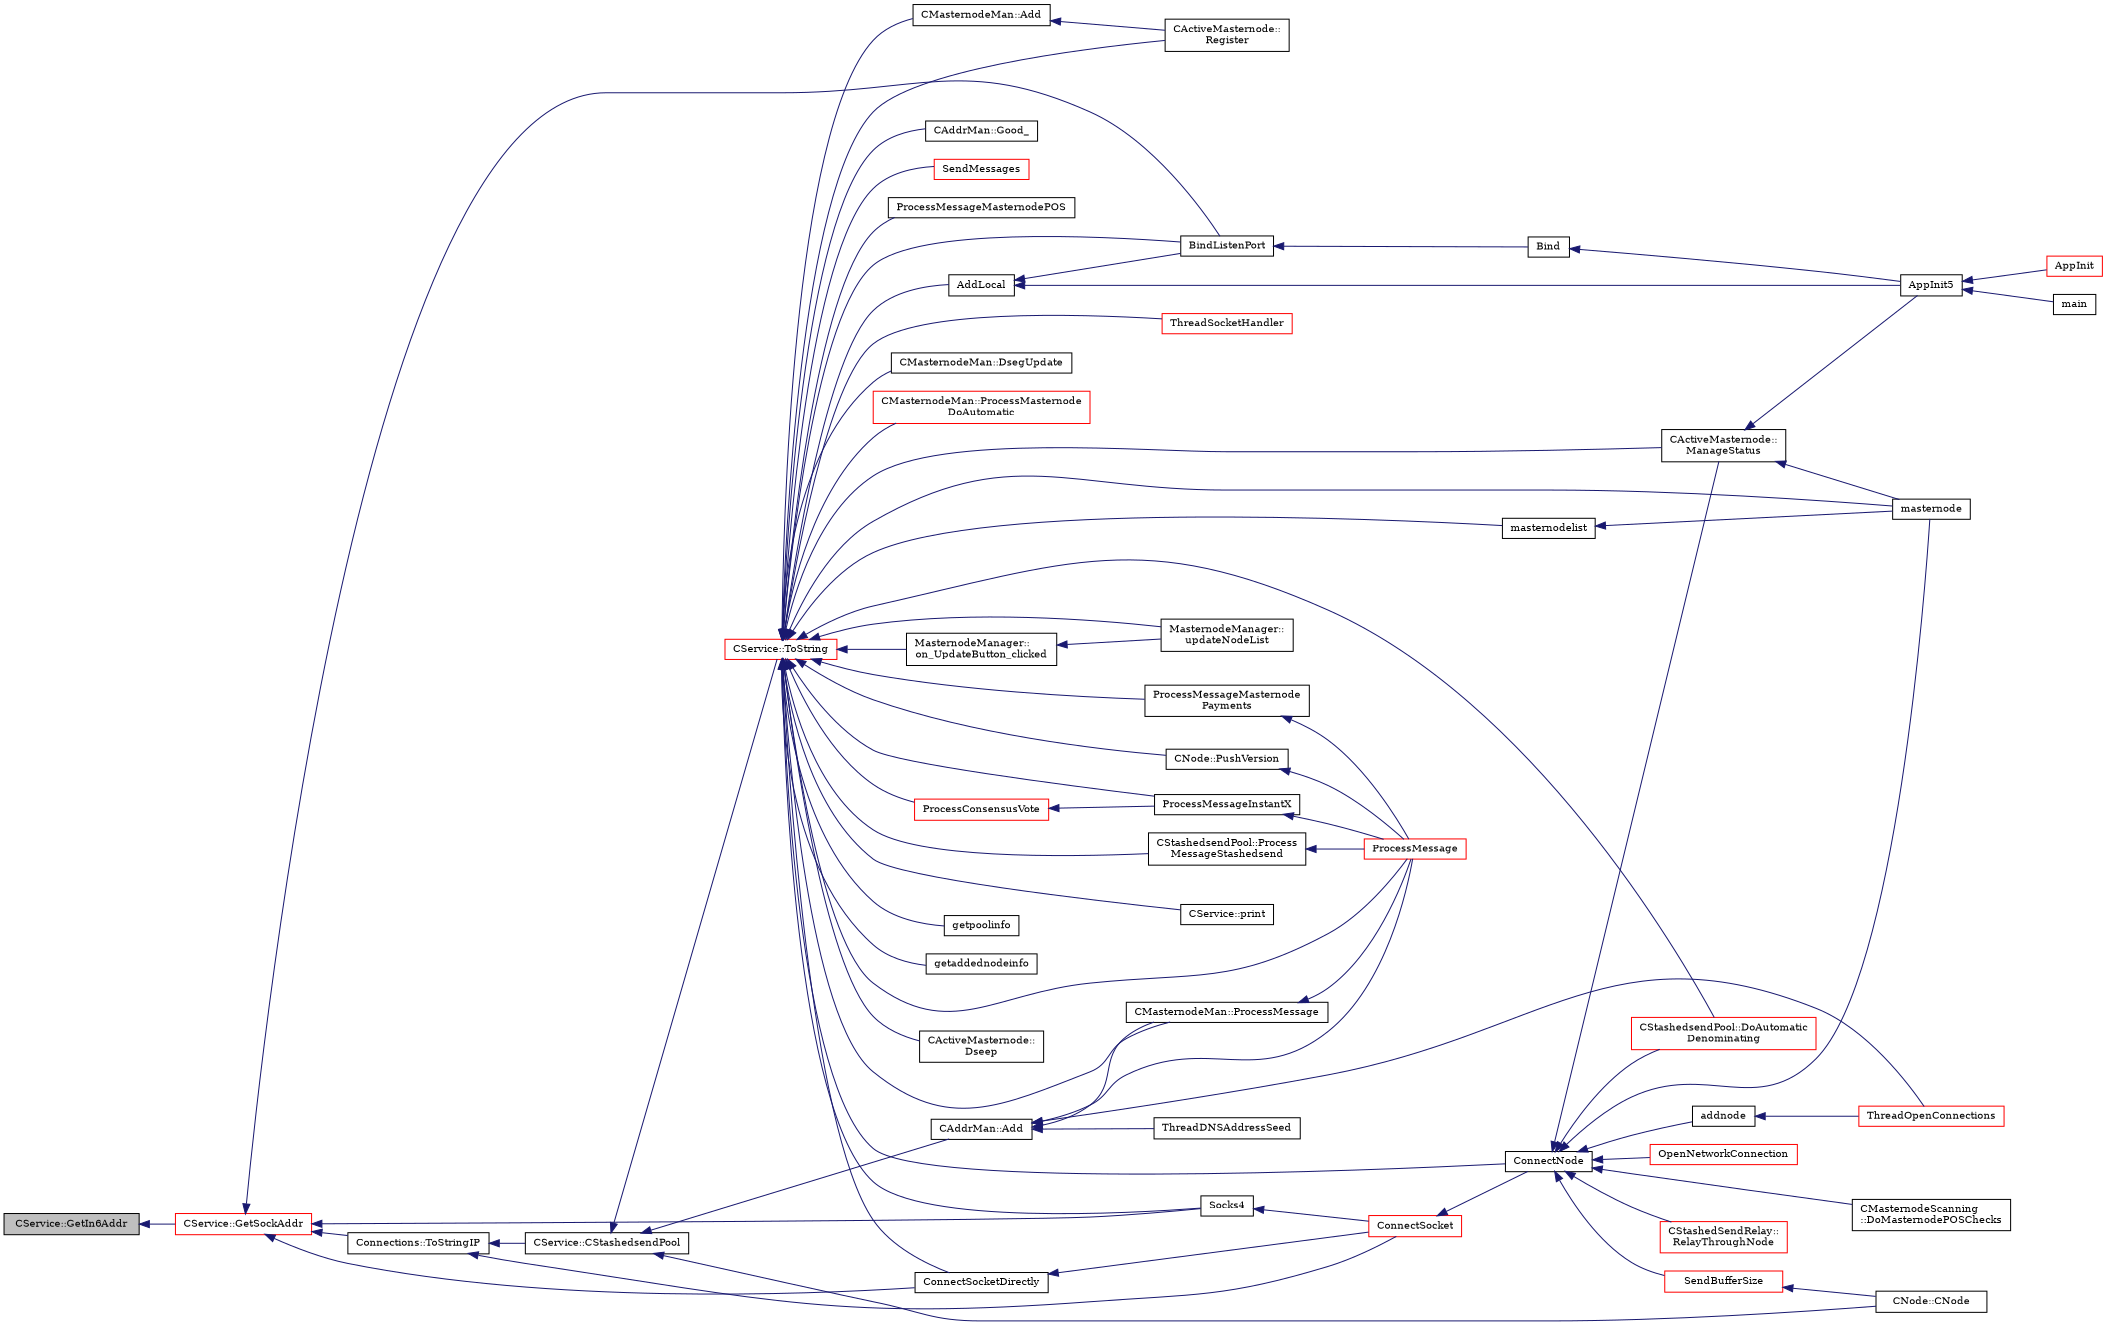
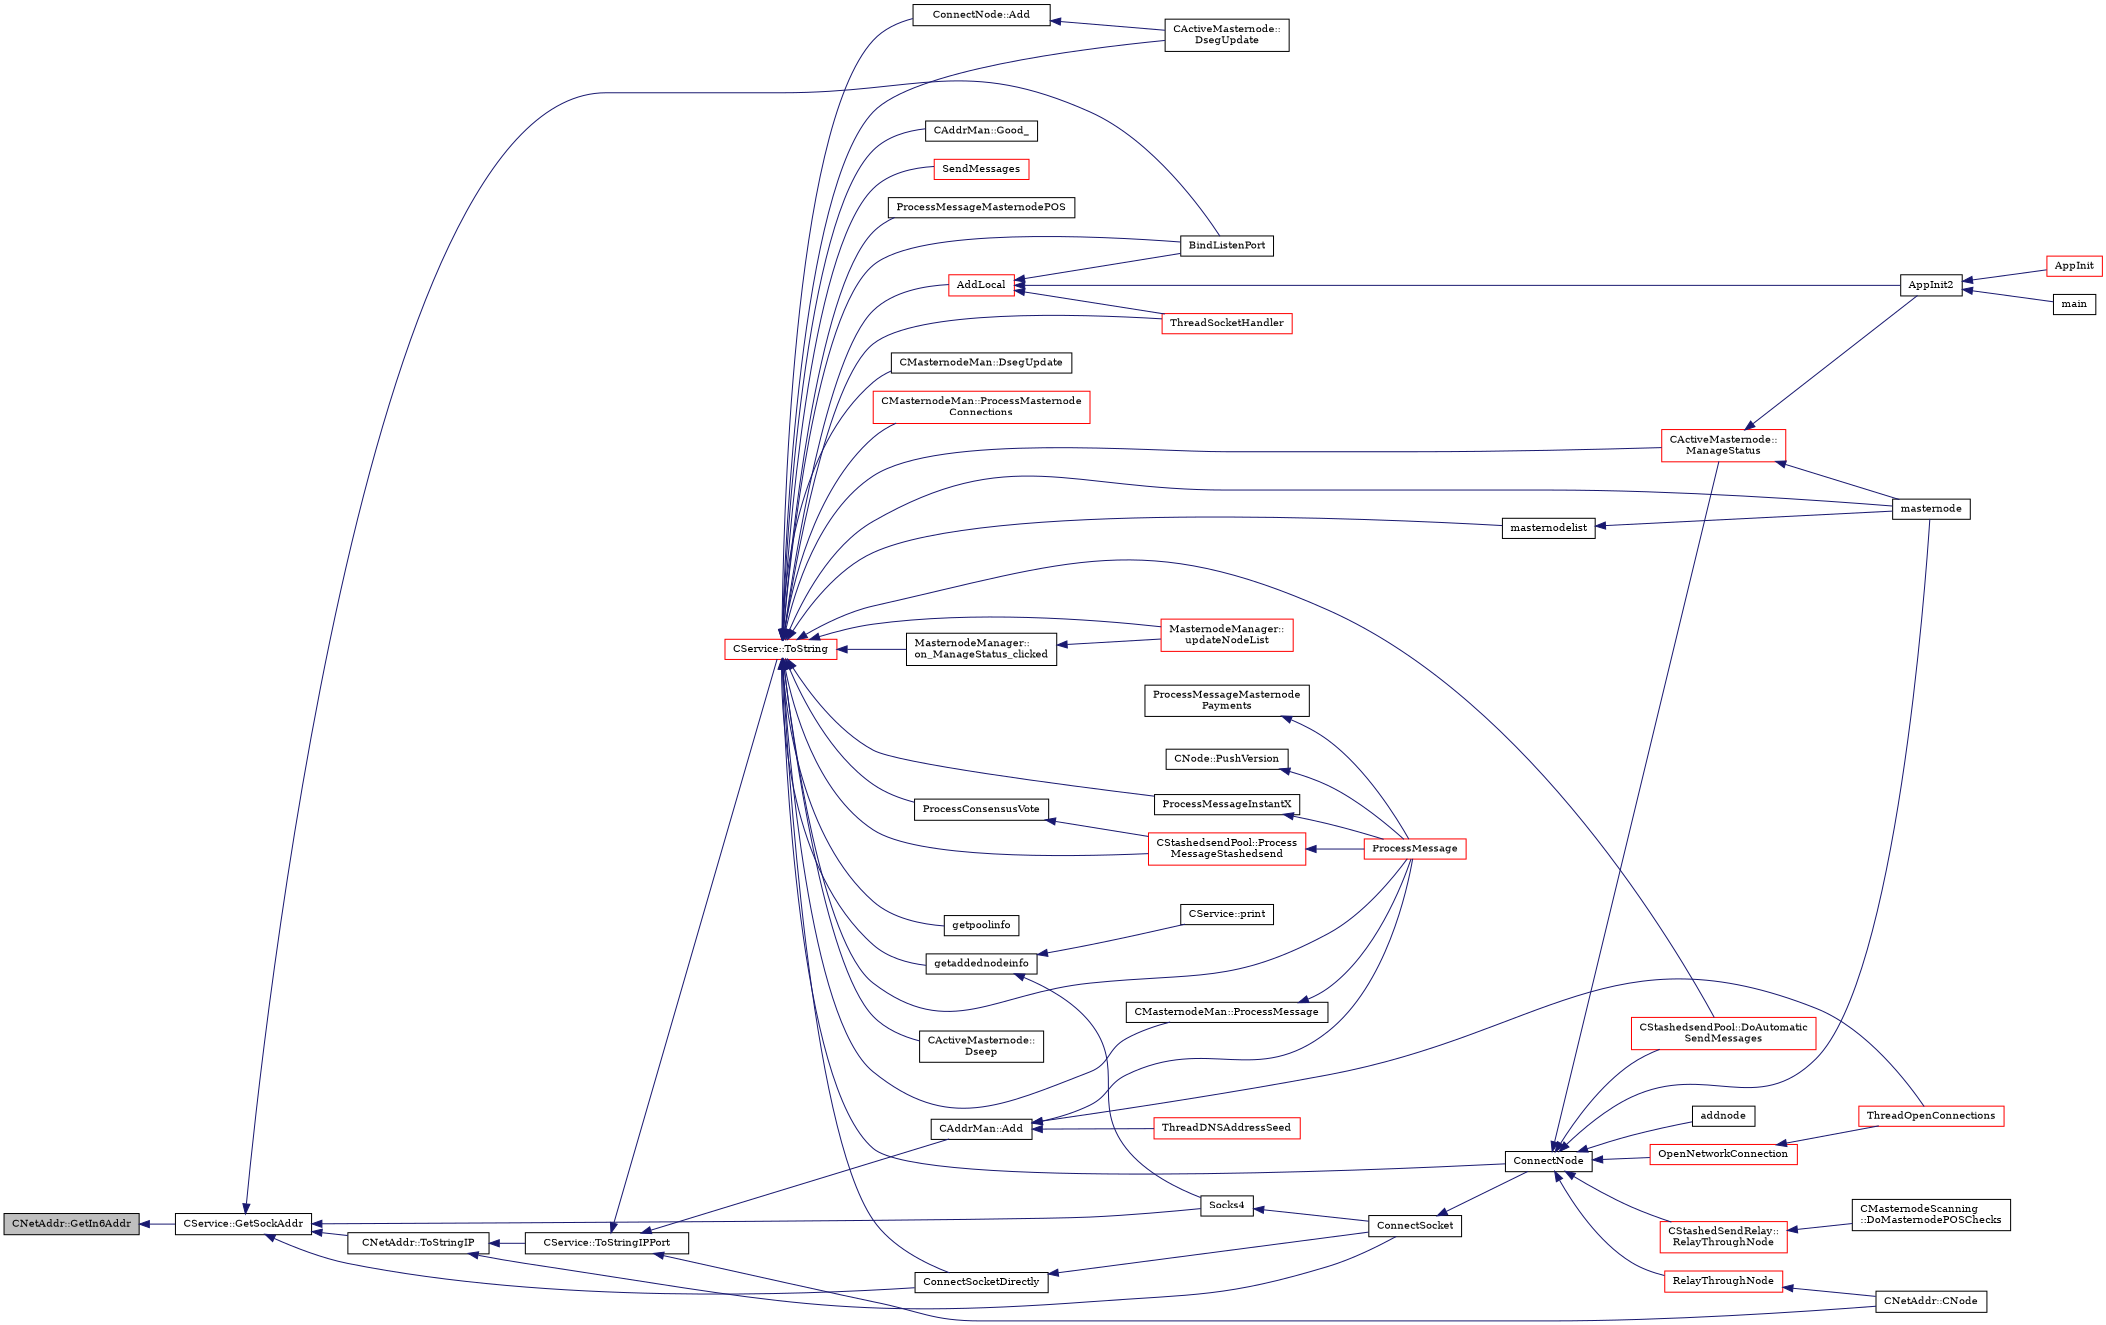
node "CMasternodeMan::Add": label "CMasternodeMan::Add" -> "ConnectNode::Add"
node "CActiveMasternode:: Register": label "CActiveMasternode:: Register" -> "CActiveMasternode:: DsegUpdate"
node "Bind": removed
node "AddLocal": color black -> red
node "AppInit5": label "AppInit5" -> "AppInit2"
edge "ThreadSocketHandler" -> "AddLocal": added
node "CMasternodeMan::ProcessMasternode DoAutomatic": label "CMasternodeMan::ProcessMasternode DoAutomatic" -> "CMasternodeMan::ProcessMasternode Connections"
node "CActiveMasternode:: ManageStatus": color black -> red
node "MasternodeManager:: updateNodeList": color black -> red
node "MasternodeManager:: on_UpdateButton_clicked": label "MasternodeManager:: on_UpdateButton_clicked" -> "MasternodeManager:: on_ManageStatus_clicked"
edge "ProcessMessageMasternode Payments" -> "CService::ToString": removed
edge "CNode::PushVersion" -> "CService::ToString": removed
edge "ProcessMessageInstantX" -> "ProcessConsensusVote": now "CStashedsendPool::Process MessageStashedsend" -> "ProcessConsensusVote"
node "ProcessConsensusVote": color red -> black
node "CStashedsendPool::Process MessageStashedsend": color black -> red
edge "CService::print" -> "CService::ToString": now "CService::print" -> "getaddednodeinfo"
node "CStashedsendPool::DoAutomatic Denominating": label "CStashedsendPool::DoAutomatic Denominating" -> "CStashedsendPool::DoAutomatic SendMessages"
edge "CMasternodeMan::ProcessMessage" -> "CAddrMan::Add": removed
edge "ThreadOpenConnections" -> "addnode": now "ThreadOpenConnections" -> "OpenNetworkConnection"
node "ThreadDNSAddressSeed": color black -> red
edge "Socks4" -> "CService::ToString": now "Socks4" -> "getaddednodeinfo"
edge "CMasternodeScanning ::DoMasternodePOSChecks" -> "ConnectNode": now "CMasternodeScanning ::DoMasternodePOSChecks" -> "CStashedSendRelay:: RelayThroughNode"
node "CService::GetIn6Addr": label "CService::GetIn6Addr" -> "CNetAddr::GetIn6Addr"
node "CService::GetSockAddr": color red -> black
node "ConnectSocket": color red -> black
node "Connections::ToStringIP": label "Connections::ToStringIP" -> "CNetAddr::ToStringIP"
node "CService::CStashedsendPool": label "CService::CStashedsendPool" -> "CService::ToStringIPPort"
node "SendBufferSize": label "SendBufferSize" -> "RelayThroughNode"
node "CNode::CNode": label "CNode::CNode" -> "CNetAddr::CNode"
